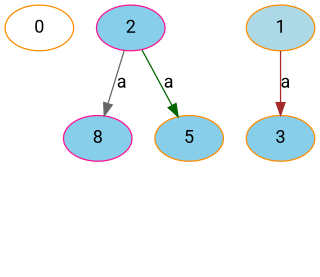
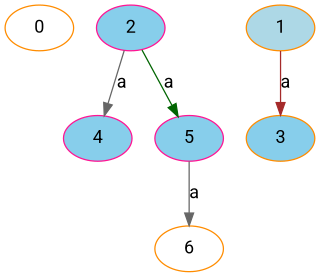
node "8": label "8" -> "4"
node "5": color darkorange -> deeppink
node "6": added
